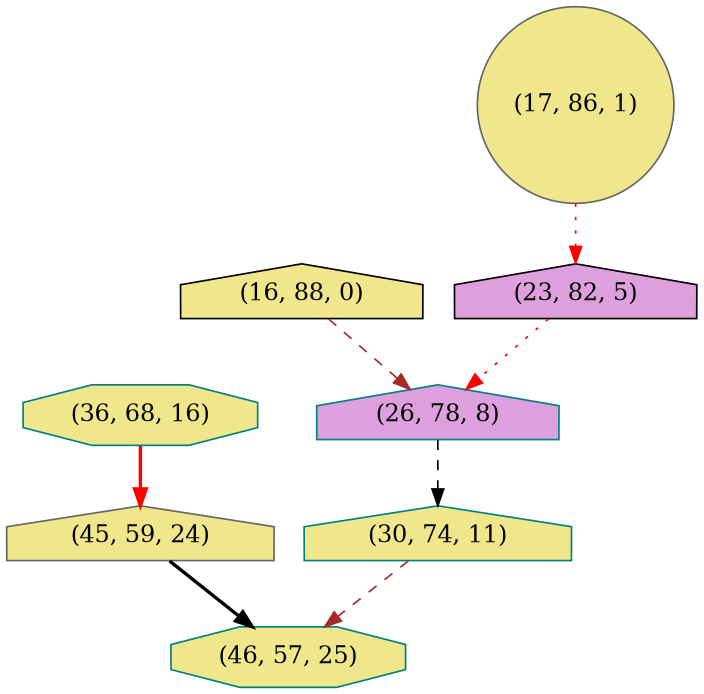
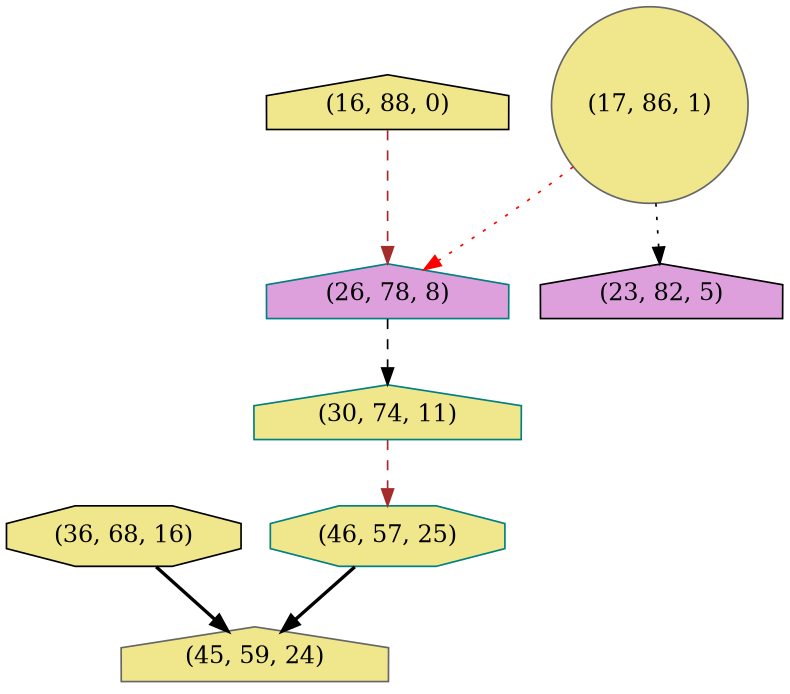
edge "(17, 86, 1)" -> "(23, 82, 5)": color red -> black
edge "(23, 82, 5)" -> "(26, 78, 8)": now "(17, 86, 1)" -> "(26, 78, 8)"
node "(36, 68, 16)": color teal -> black
edge "(36, 68, 16)" -> "(45, 59, 24)": color red -> black
edge "(45, 59, 24)" -> "(46, 57, 25)": reversed
